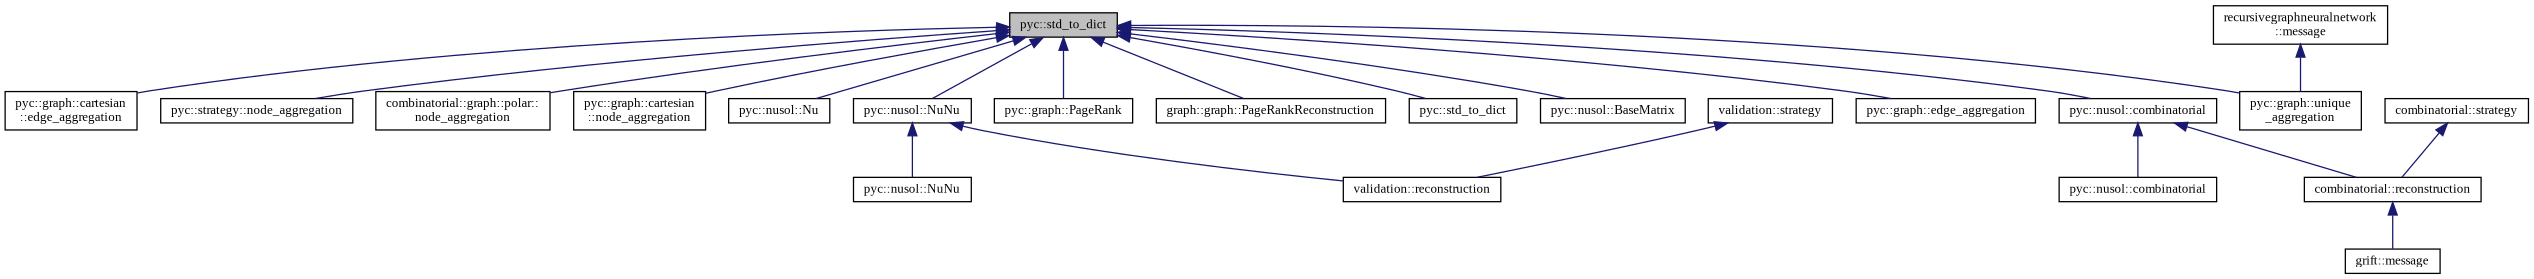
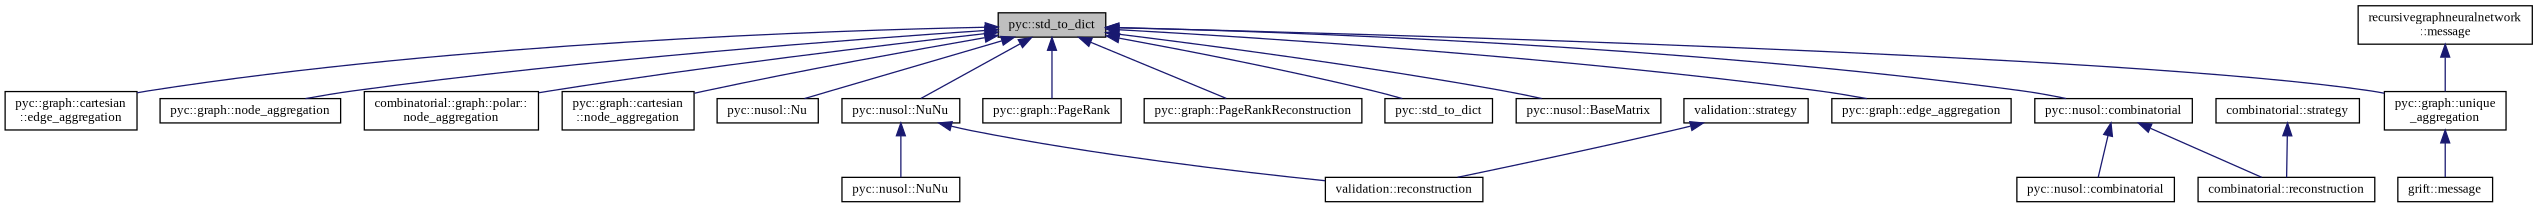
node "pyc::strategy::node_aggregation": label "pyc::strategy::node_aggregation" -> "pyc::graph::node_aggregation"
node "graph::graph::PageRankReconstruction": label "graph::graph::PageRankReconstruction" -> "pyc::graph::PageRankReconstruction"
edge "grift::message" -> "combinatorial::reconstruction": now "grift::message" -> "pyc::graph::unique _aggregation"
